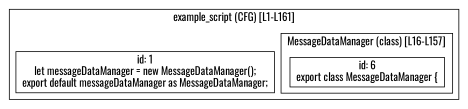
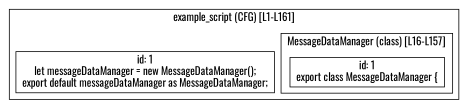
node "id: 6 export class MessageDataManager {": label "id: 6 export class MessageDataManager {" -> "id: 1 export class MessageDataManager {"
